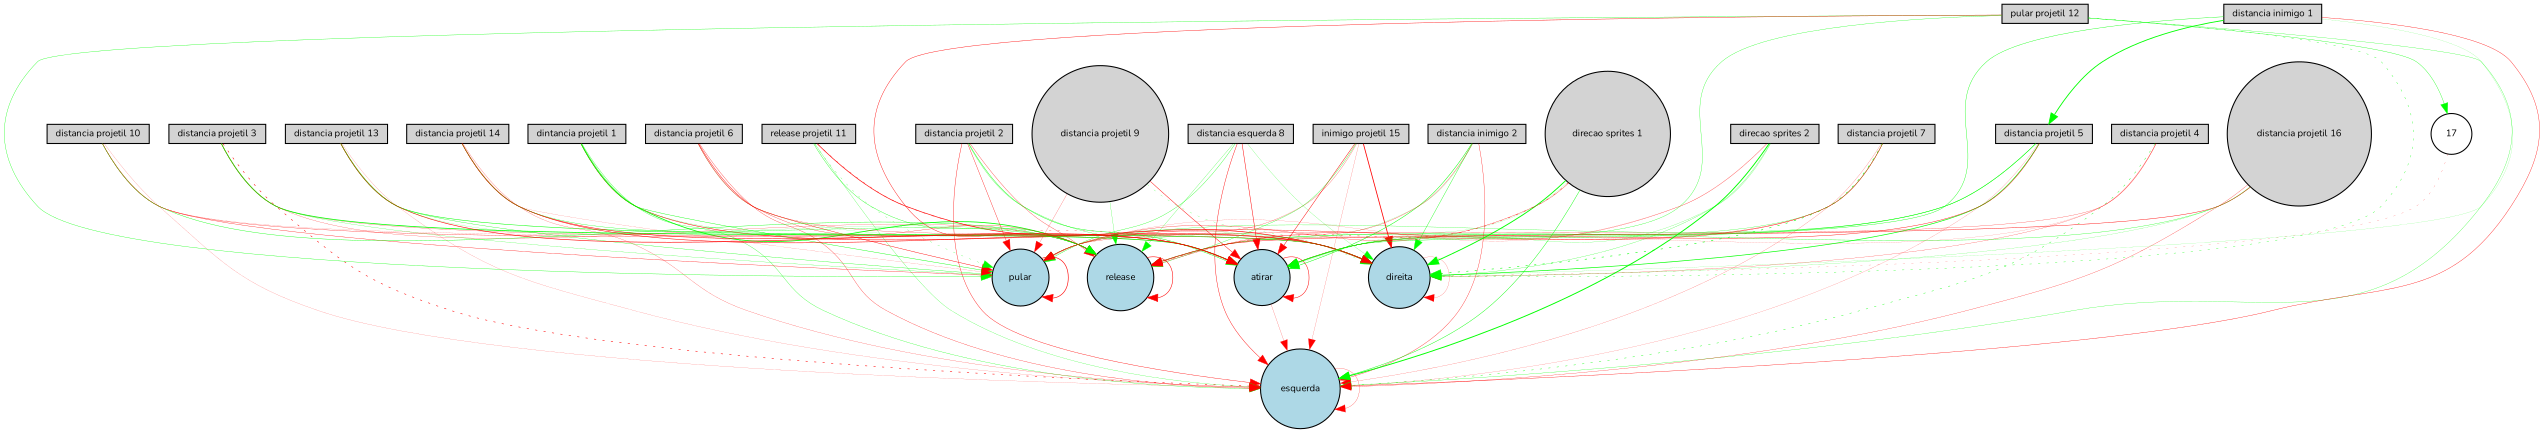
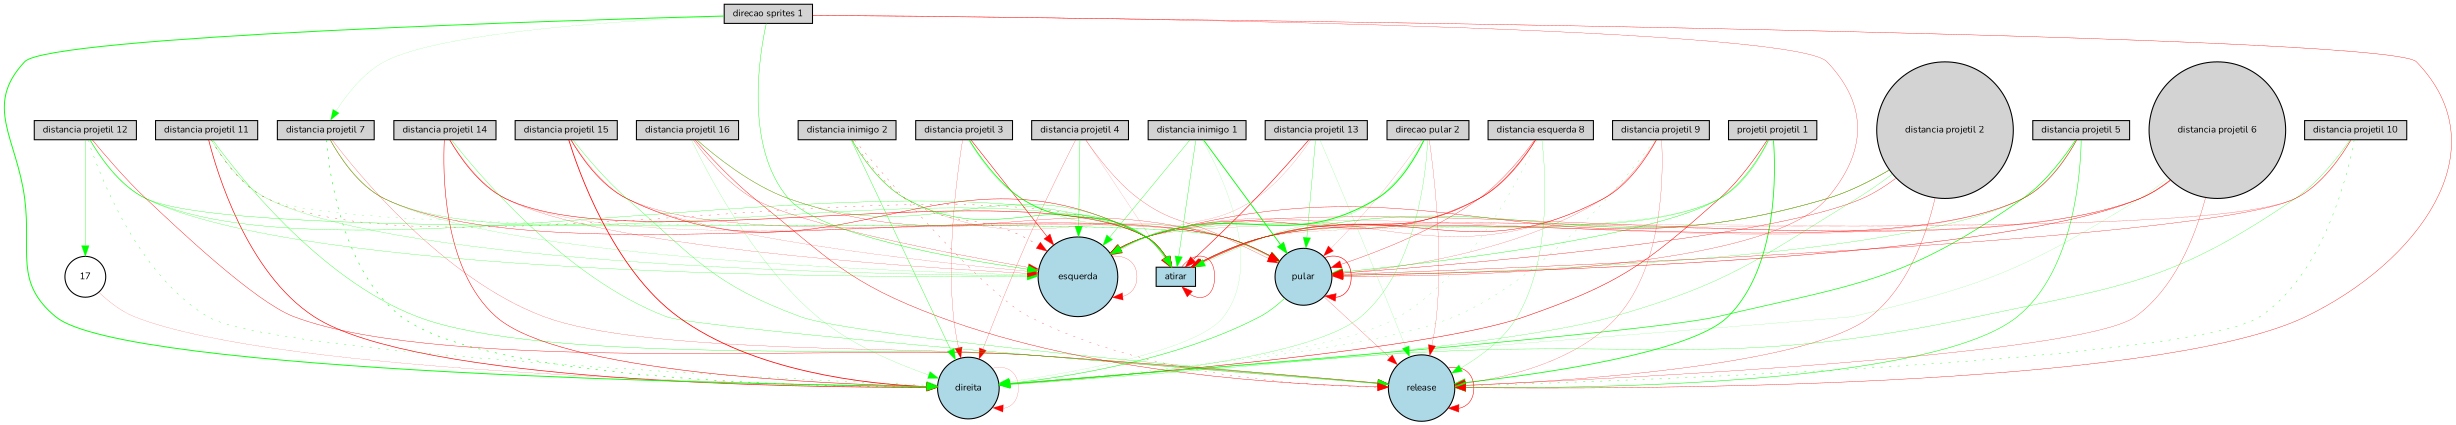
node "pular projetil 12": label "pular projetil 12" -> "distancia projetil 12"
edge "distancia inimigo 1" -> "distancia projetil 5": now "distancia inimigo 1" -> "pular"
node "dintancia projetil 1": label "dintancia projetil 1" -> "projetil projetil 1"
node "distancia projetil 6": shape box -> circle
node "release projetil 11": label "release projetil 11" -> "distancia projetil 11"
node "distancia projetil 2": shape box -> circle
node "distancia projetil 9": shape circle -> box
node "inimigo projetil 15": label "inimigo projetil 15" -> "distancia projetil 15"
node "direcao sprites 1": shape circle -> box
node "direcao sprites 2": label "direcao sprites 2" -> "direcao pular 2"
node "distancia projetil 16": shape circle -> box
edge "distancia esquerda 8" -> "direita": style solid -> dotted
edge "distancia projetil 9" -> "release": color green -> red
edge "distancia esquerda 8" -> "pular": color green -> red
edge "distancia projetil 16" -> "pular": added
edge "direcao sprites 1" -> "atirar": now "direcao sprites 1" -> "distancia projetil 7"
edge "distancia projetil 3" -> "release": now "pular" -> "release"
edge "distancia projetil 13" -> "direita": now "pular" -> "direita"
edge "distancia inimigo 2" -> "release": style solid -> dotted
edge "distancia projetil 10" -> "release": style solid -> dotted
edge "distancia projetil 10" -> "direita": color red -> green
edge "direcao sprites 1" -> "release": style dotted -> solid
edge "distancia inimigo 2" -> "pular": color green -> red
edge "17" -> "direita": style dotted -> solid
node "atirar": shape circle -> box
edge "distancia inimigo 2" -> "esquerda": style solid -> dotted
edge "distancia projetil 7" -> "esquerda": color red -> green
edge "atirar" -> "esquerda": now "distancia projetil 9" -> "esquerda"
edge "distancia projetil 4" -> "esquerda": style dotted -> solid
edge "distancia inimigo 1" -> "esquerda": color red -> green
edge "distancia projetil 3" -> "esquerda": style dotted -> solid
